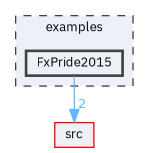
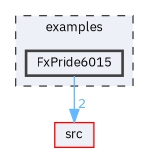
node "FxPride2015": label "FxPride2015" -> "FxPride6015"
